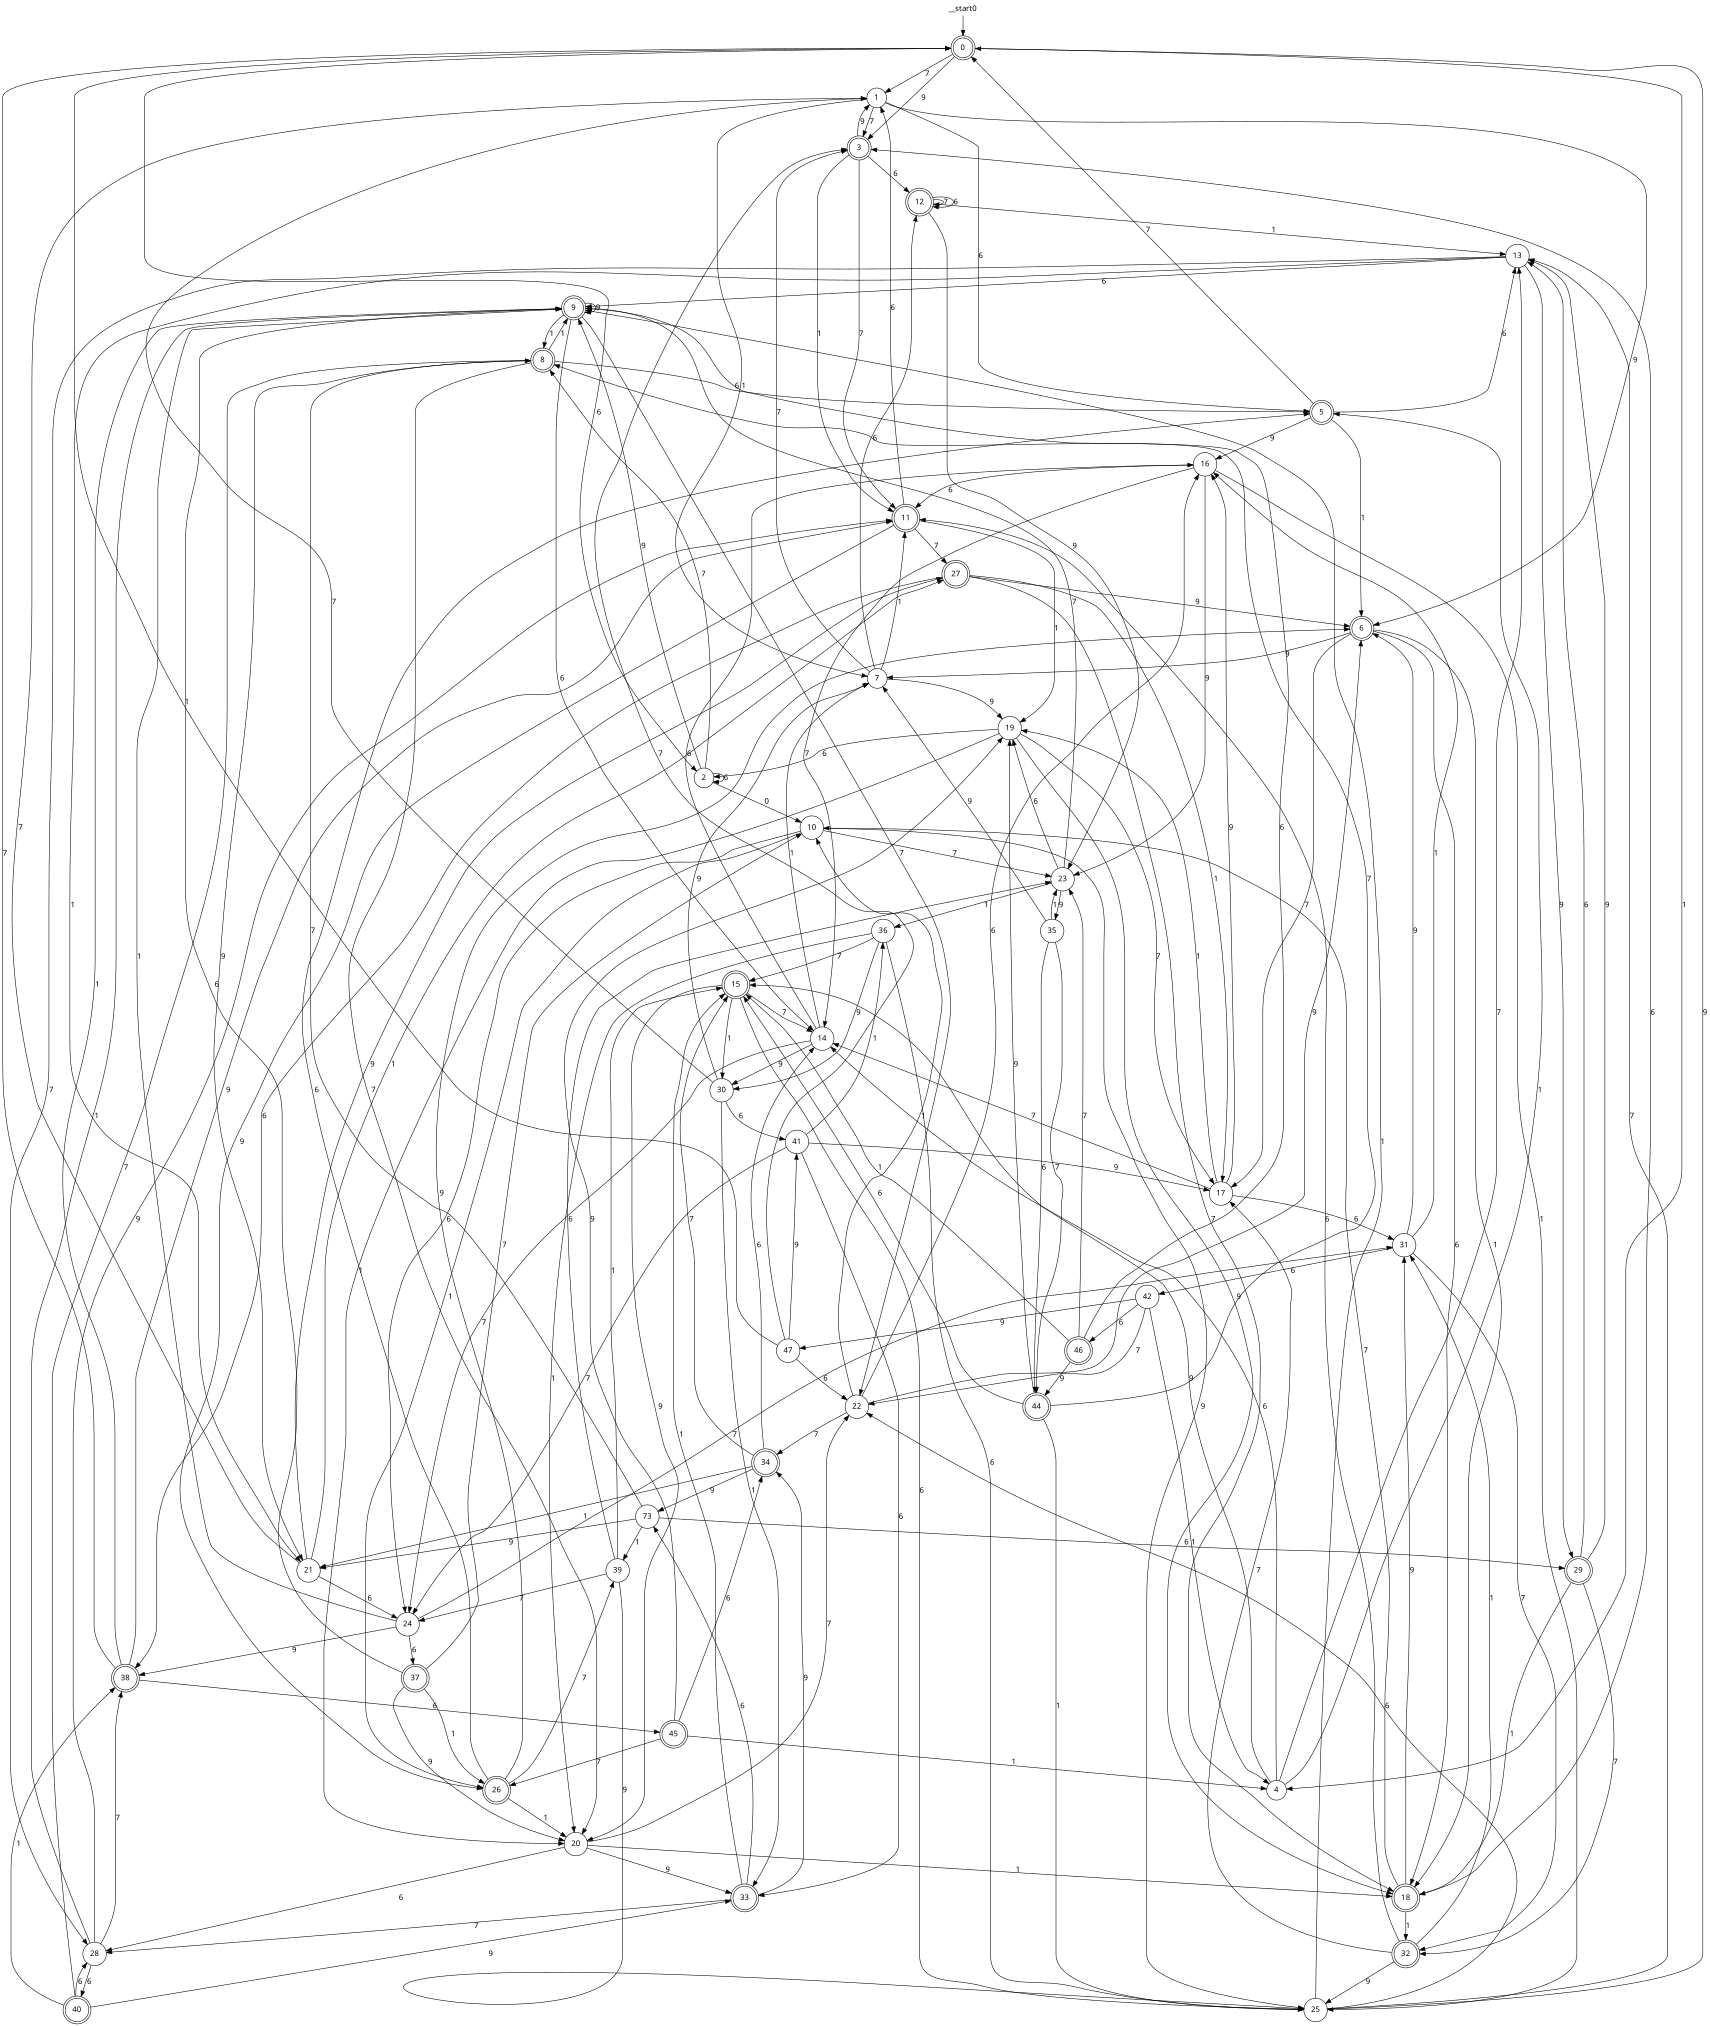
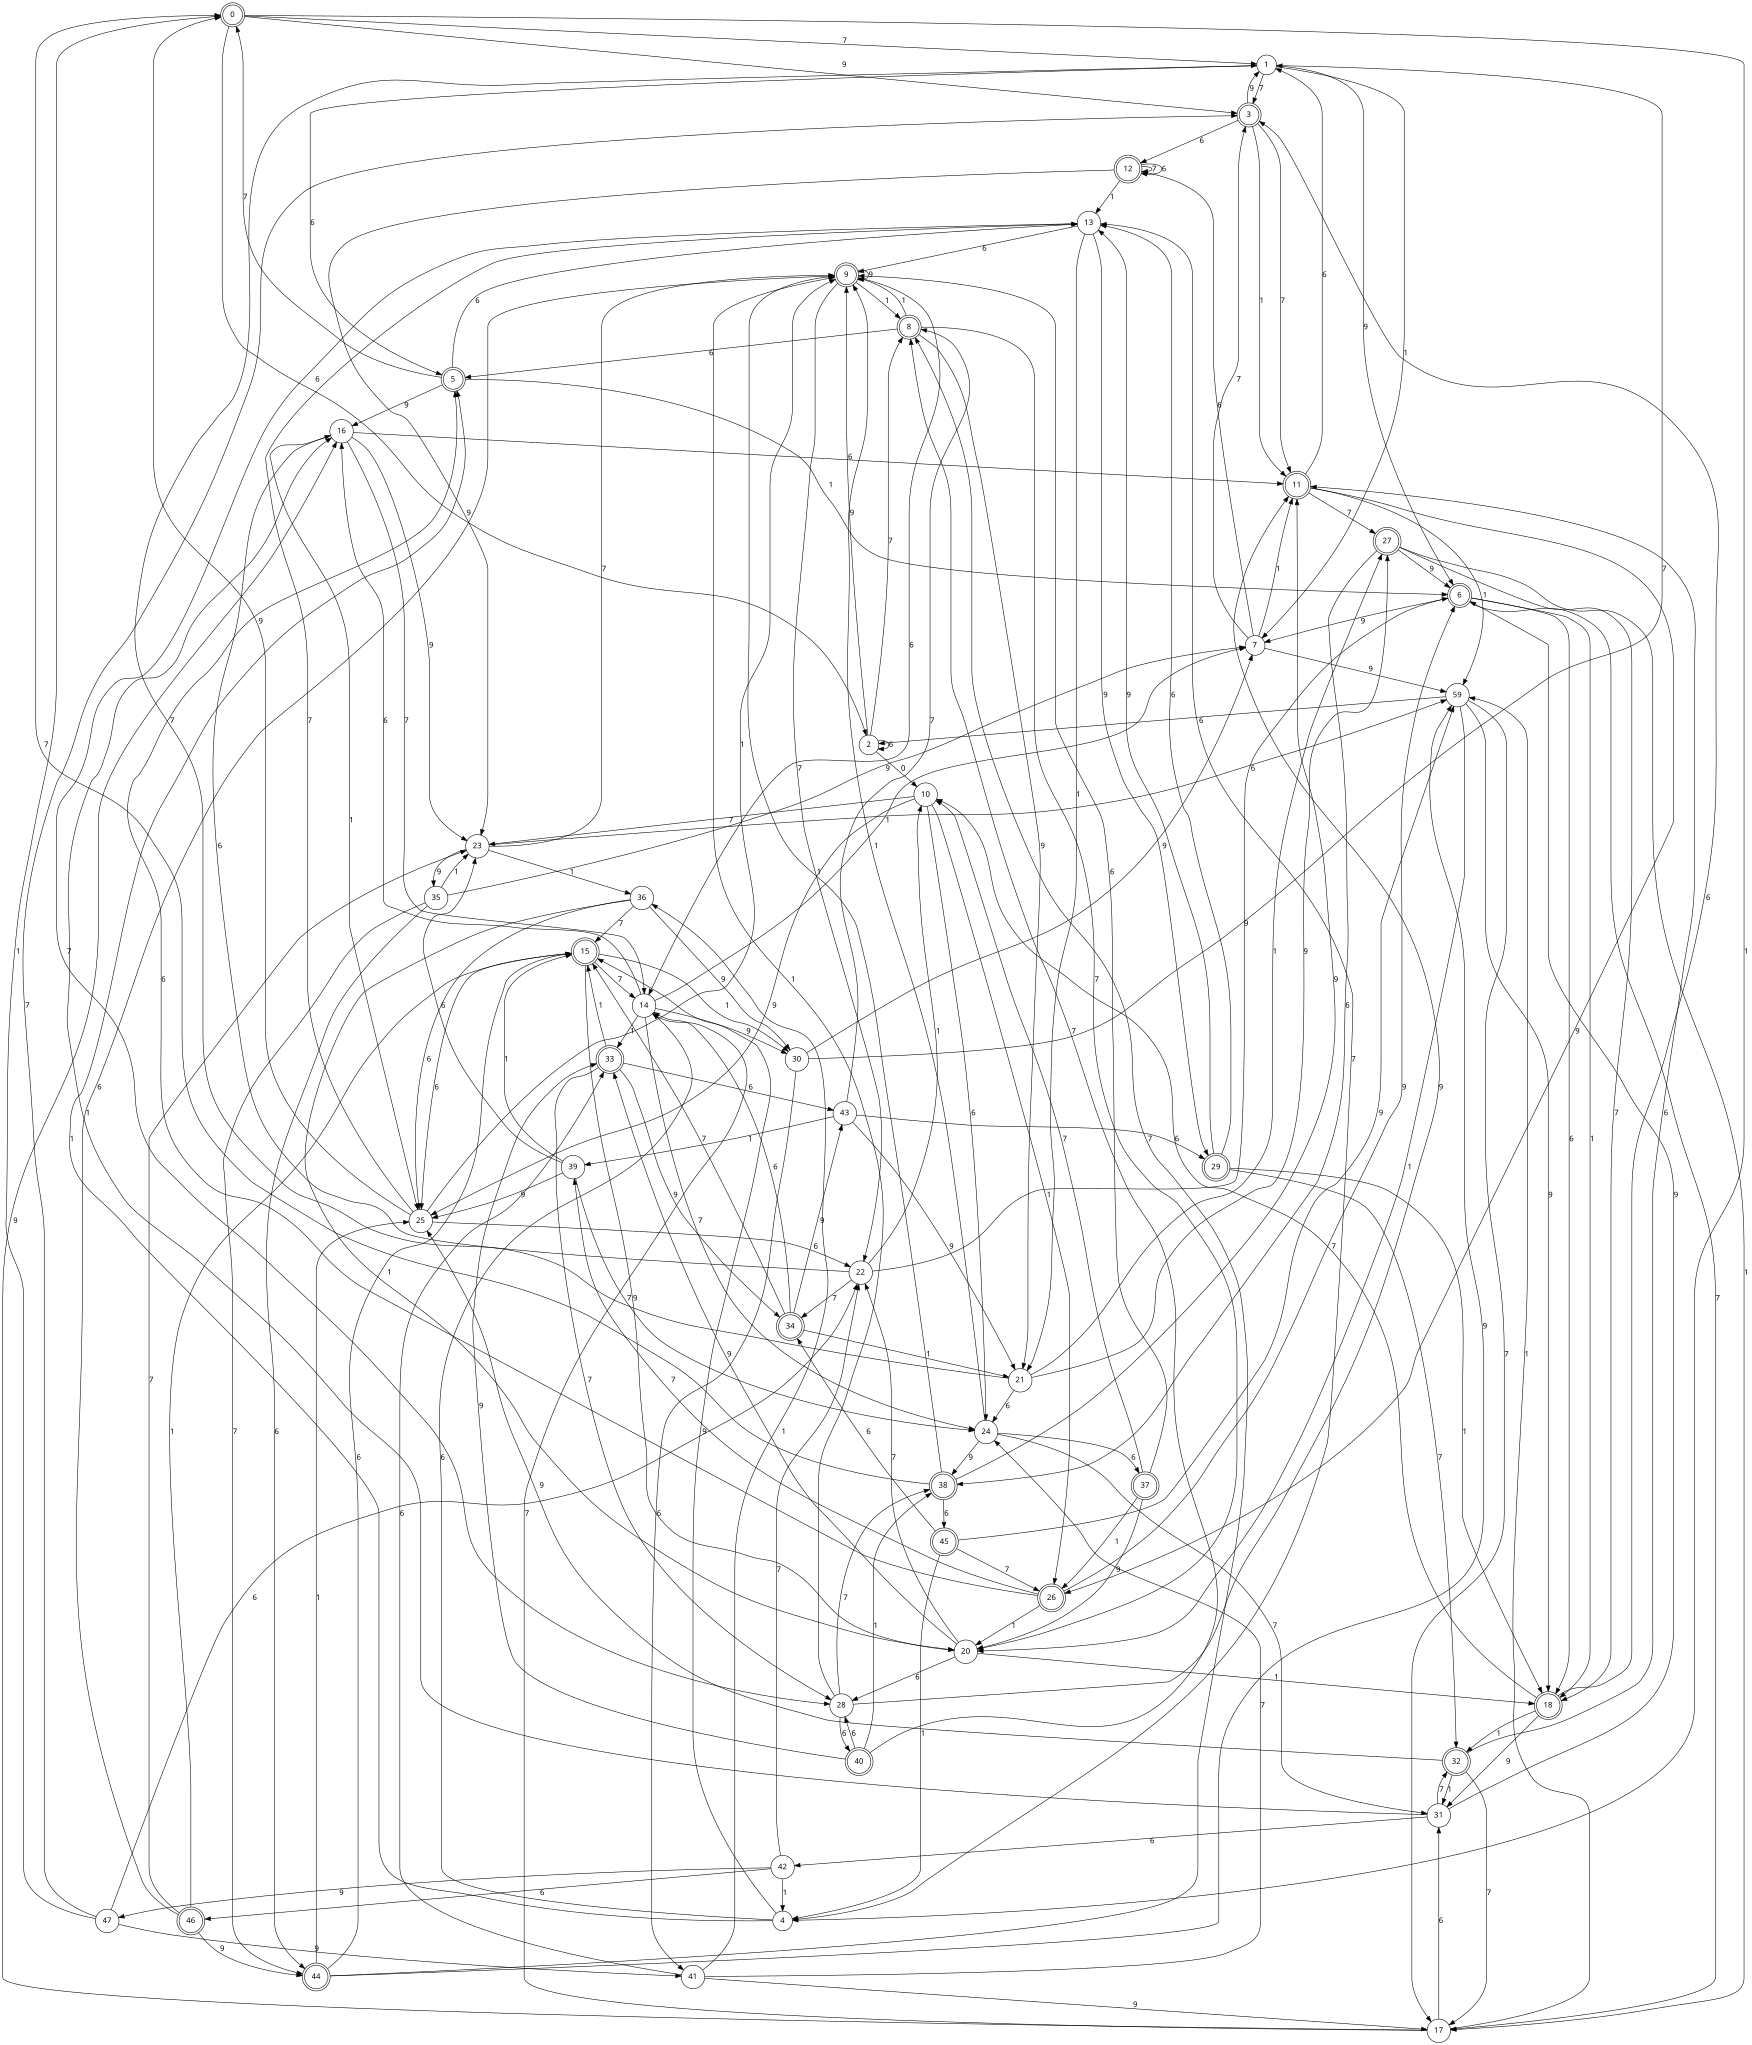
node "__start0": removed
node "19": label "19" -> "59"
edge "30" -> "33": now "14" -> "33"
node "73": label "73" -> "43"
